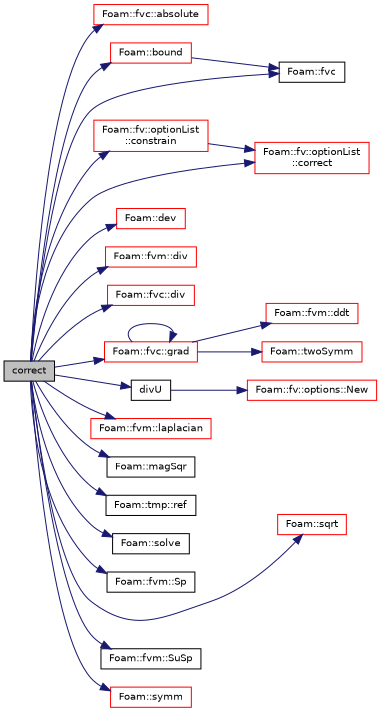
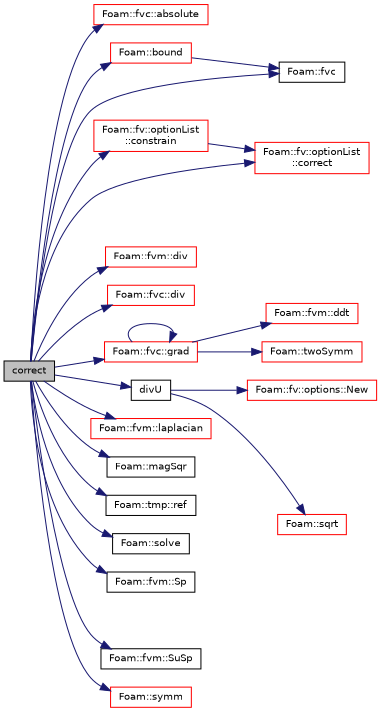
node "Foam::dev": removed
edge "correct" -> "Foam::sqrt": now "divU" -> "Foam::sqrt"
